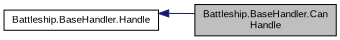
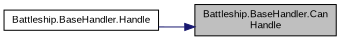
edge "Battleship.BaseHandler.Can Handle" -> "Battleship.BaseHandler.Handle": reversed
